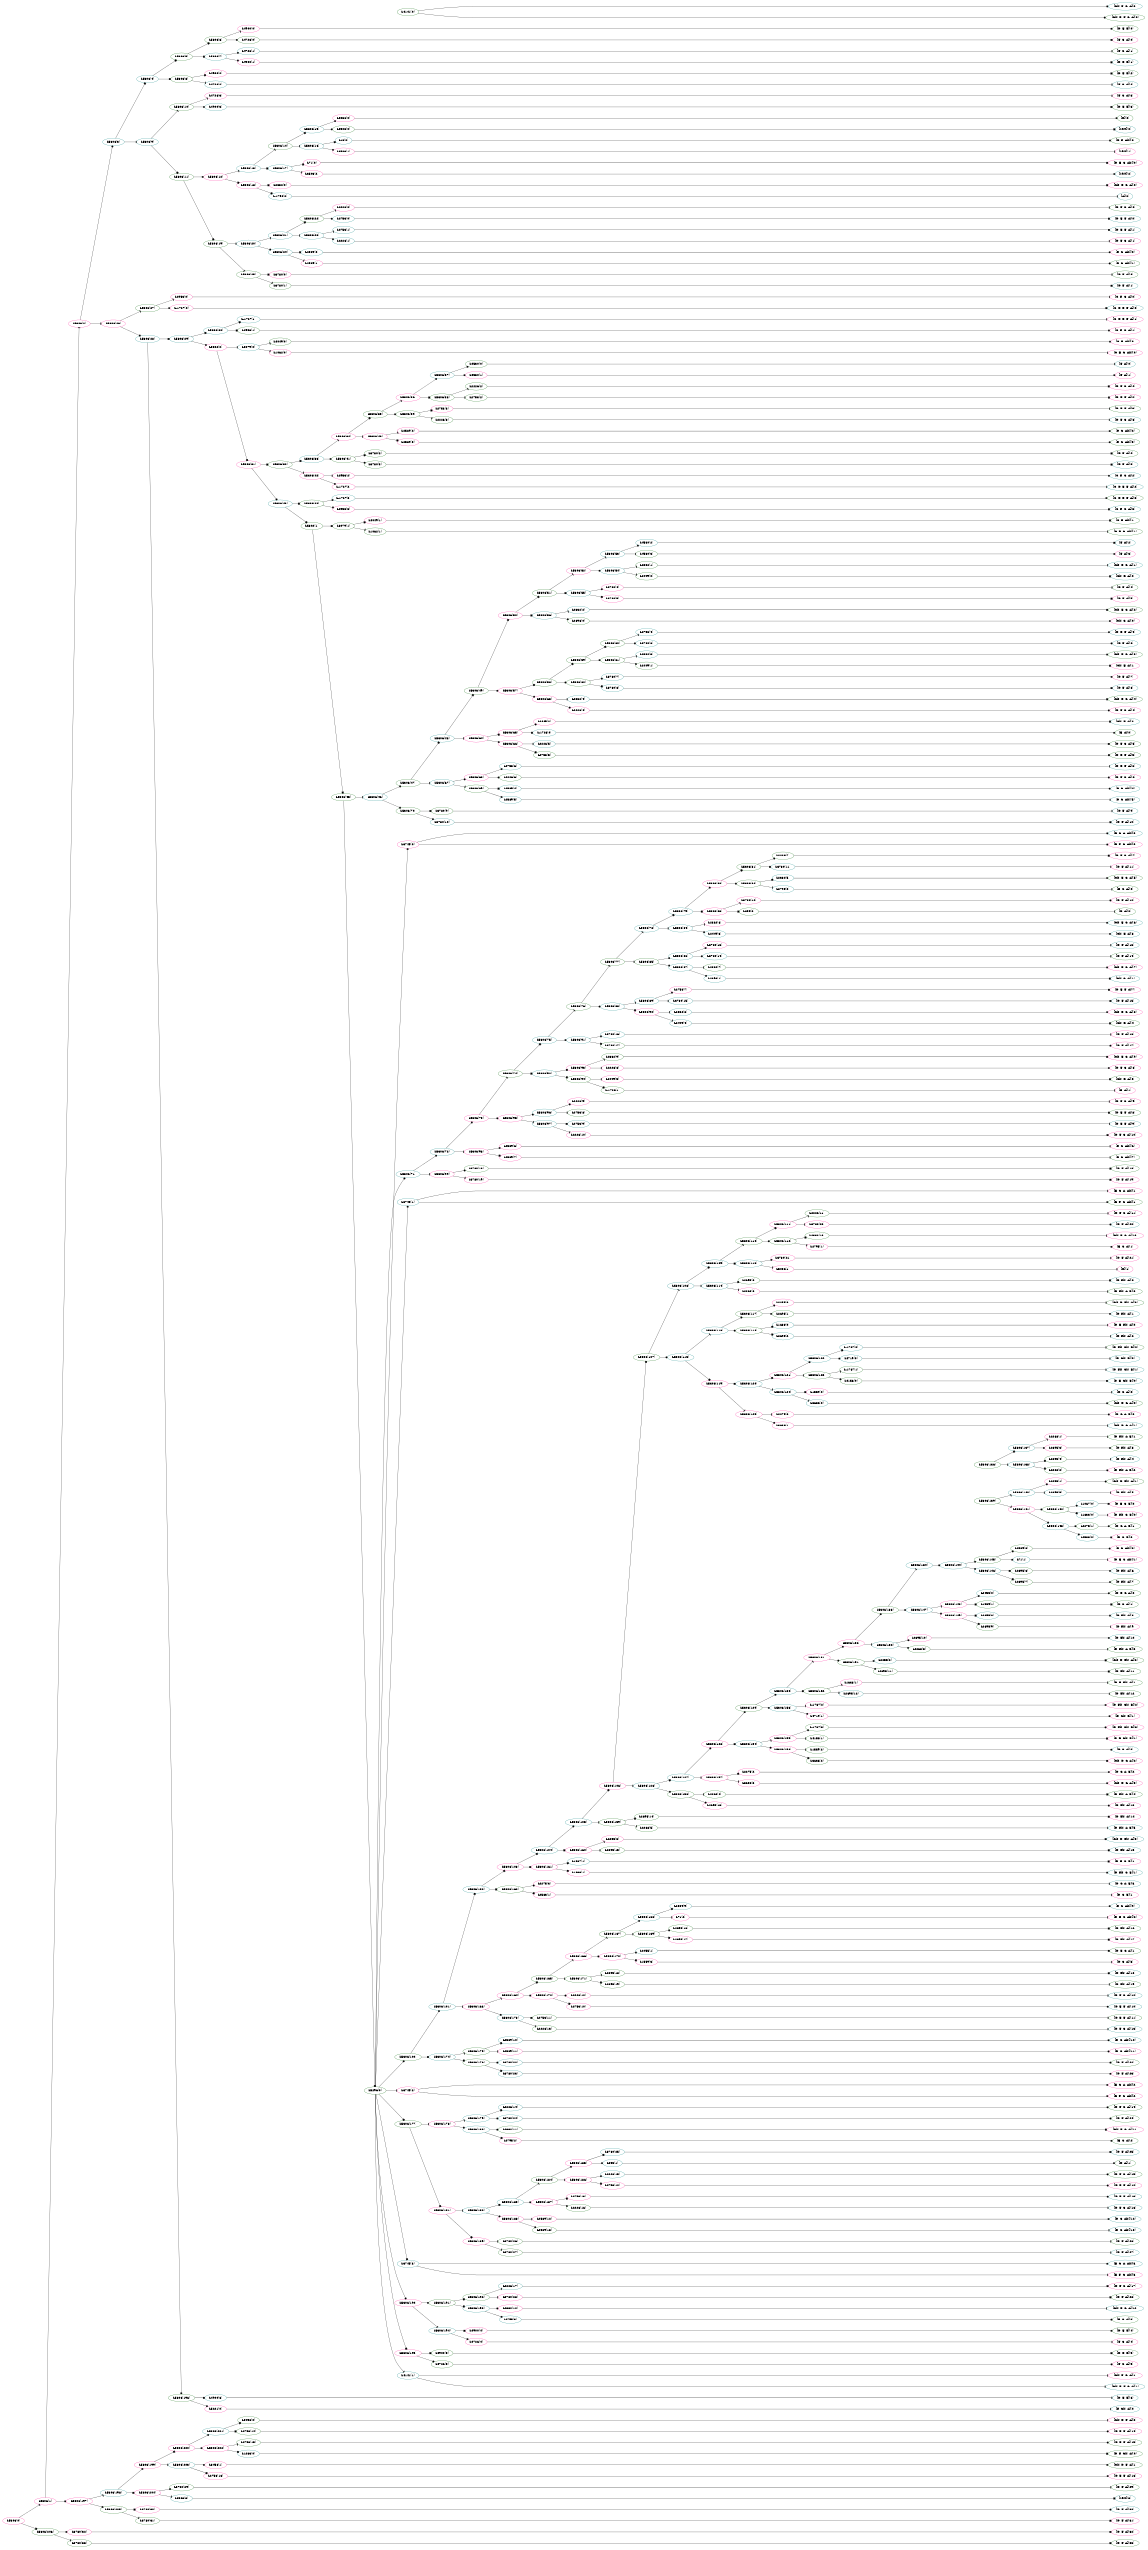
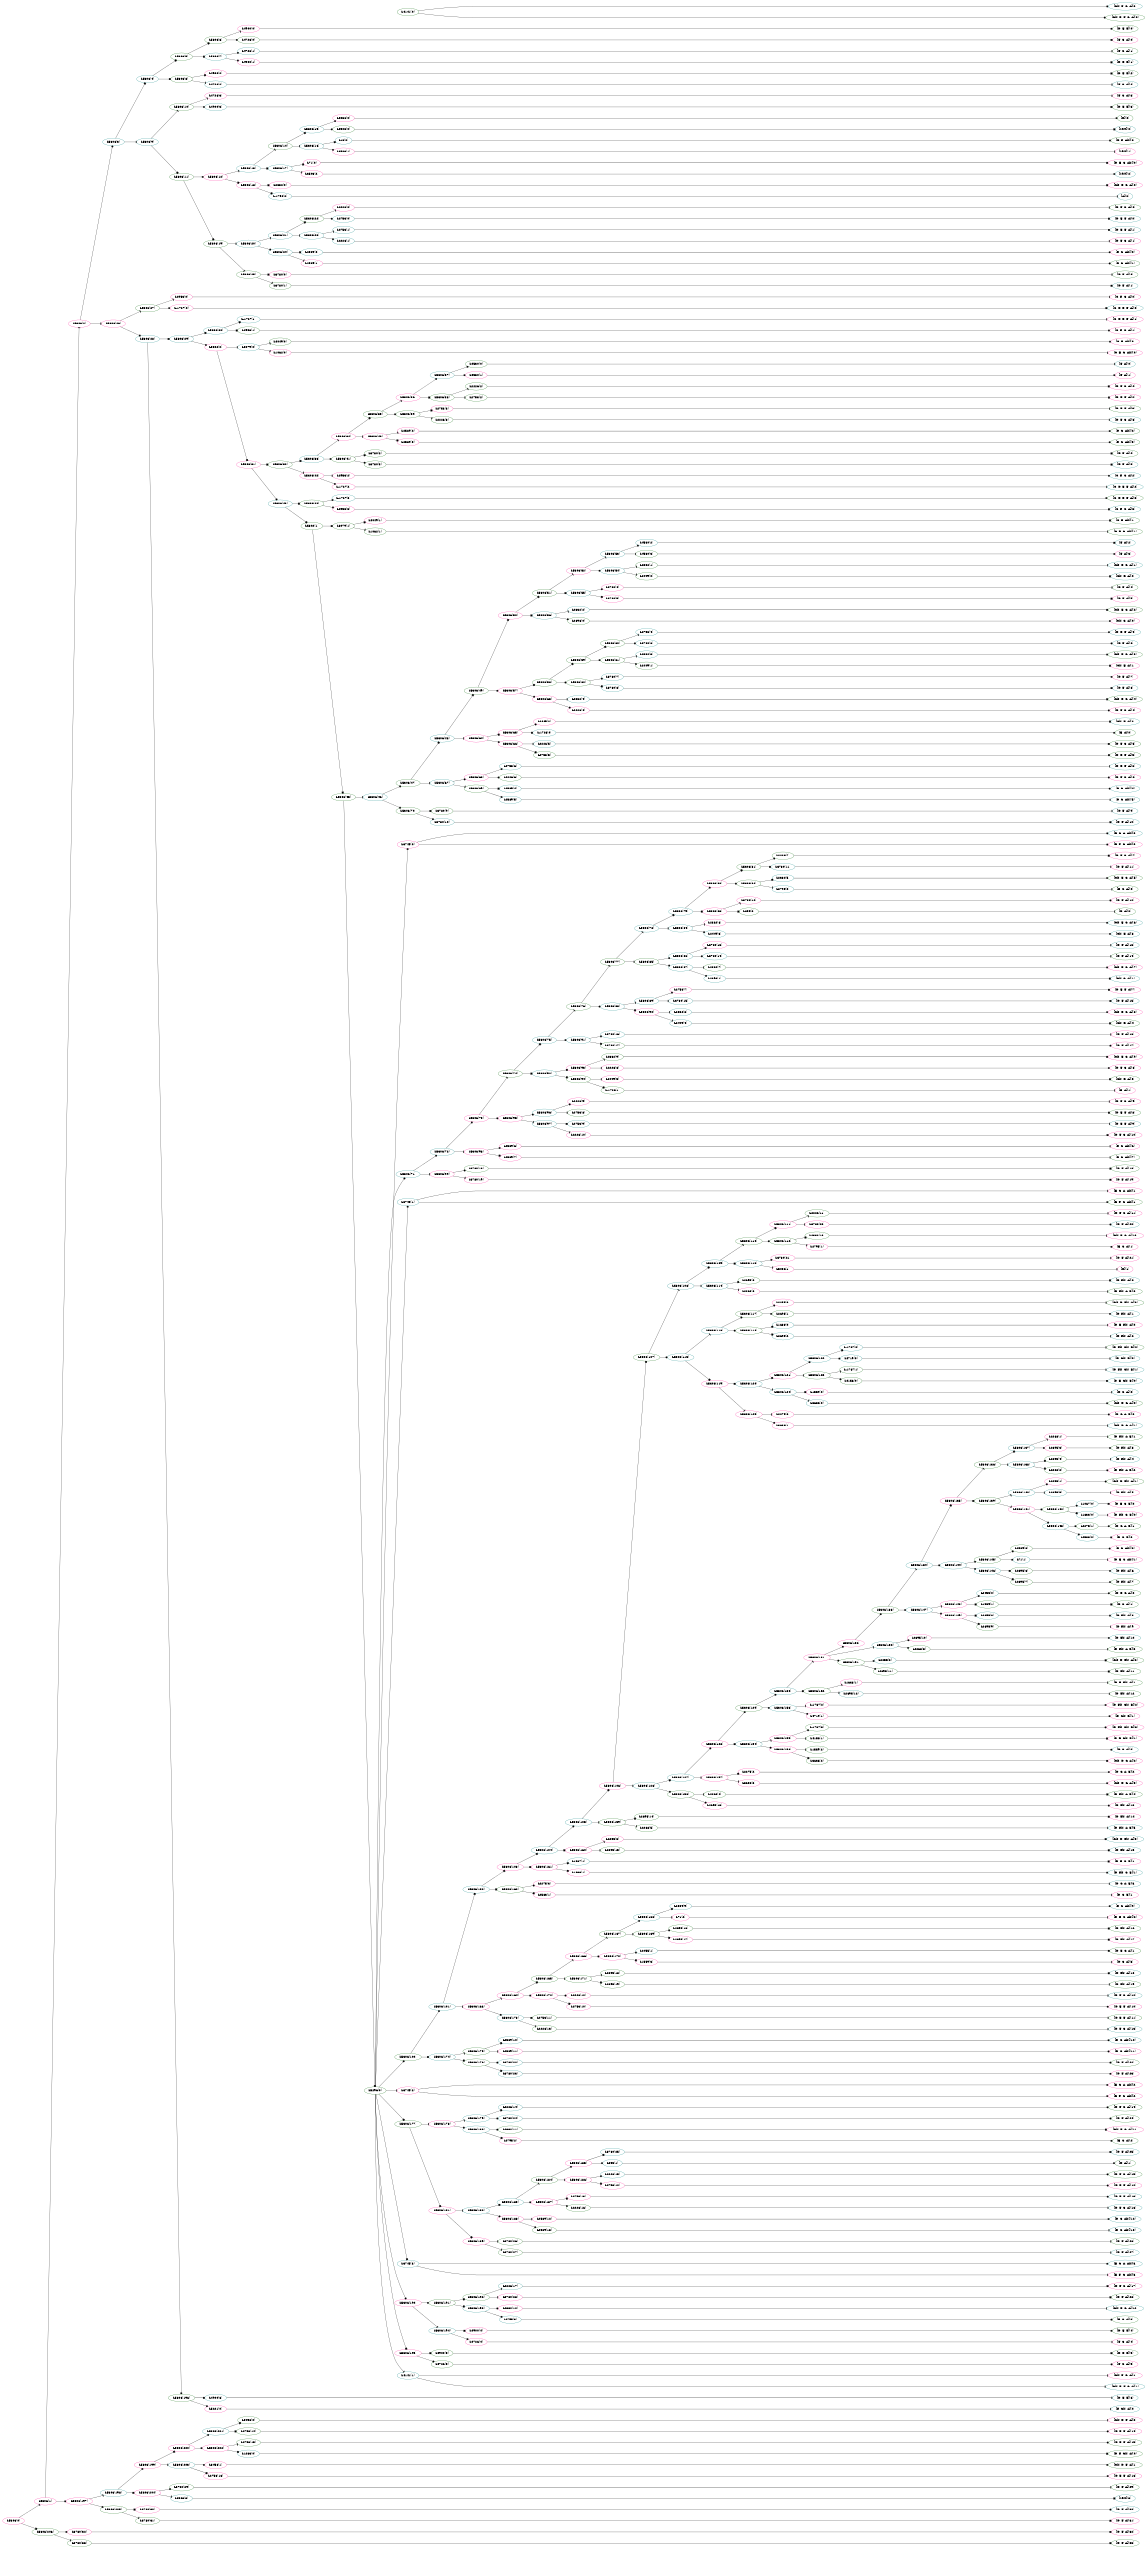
node "L5306(135)": added
edge "L5306(132)" -> "L5306(150)": now "L5306(131)" -> "L5306(150)"
node "[D  E  F  A](10)": color teal -> deeppink
